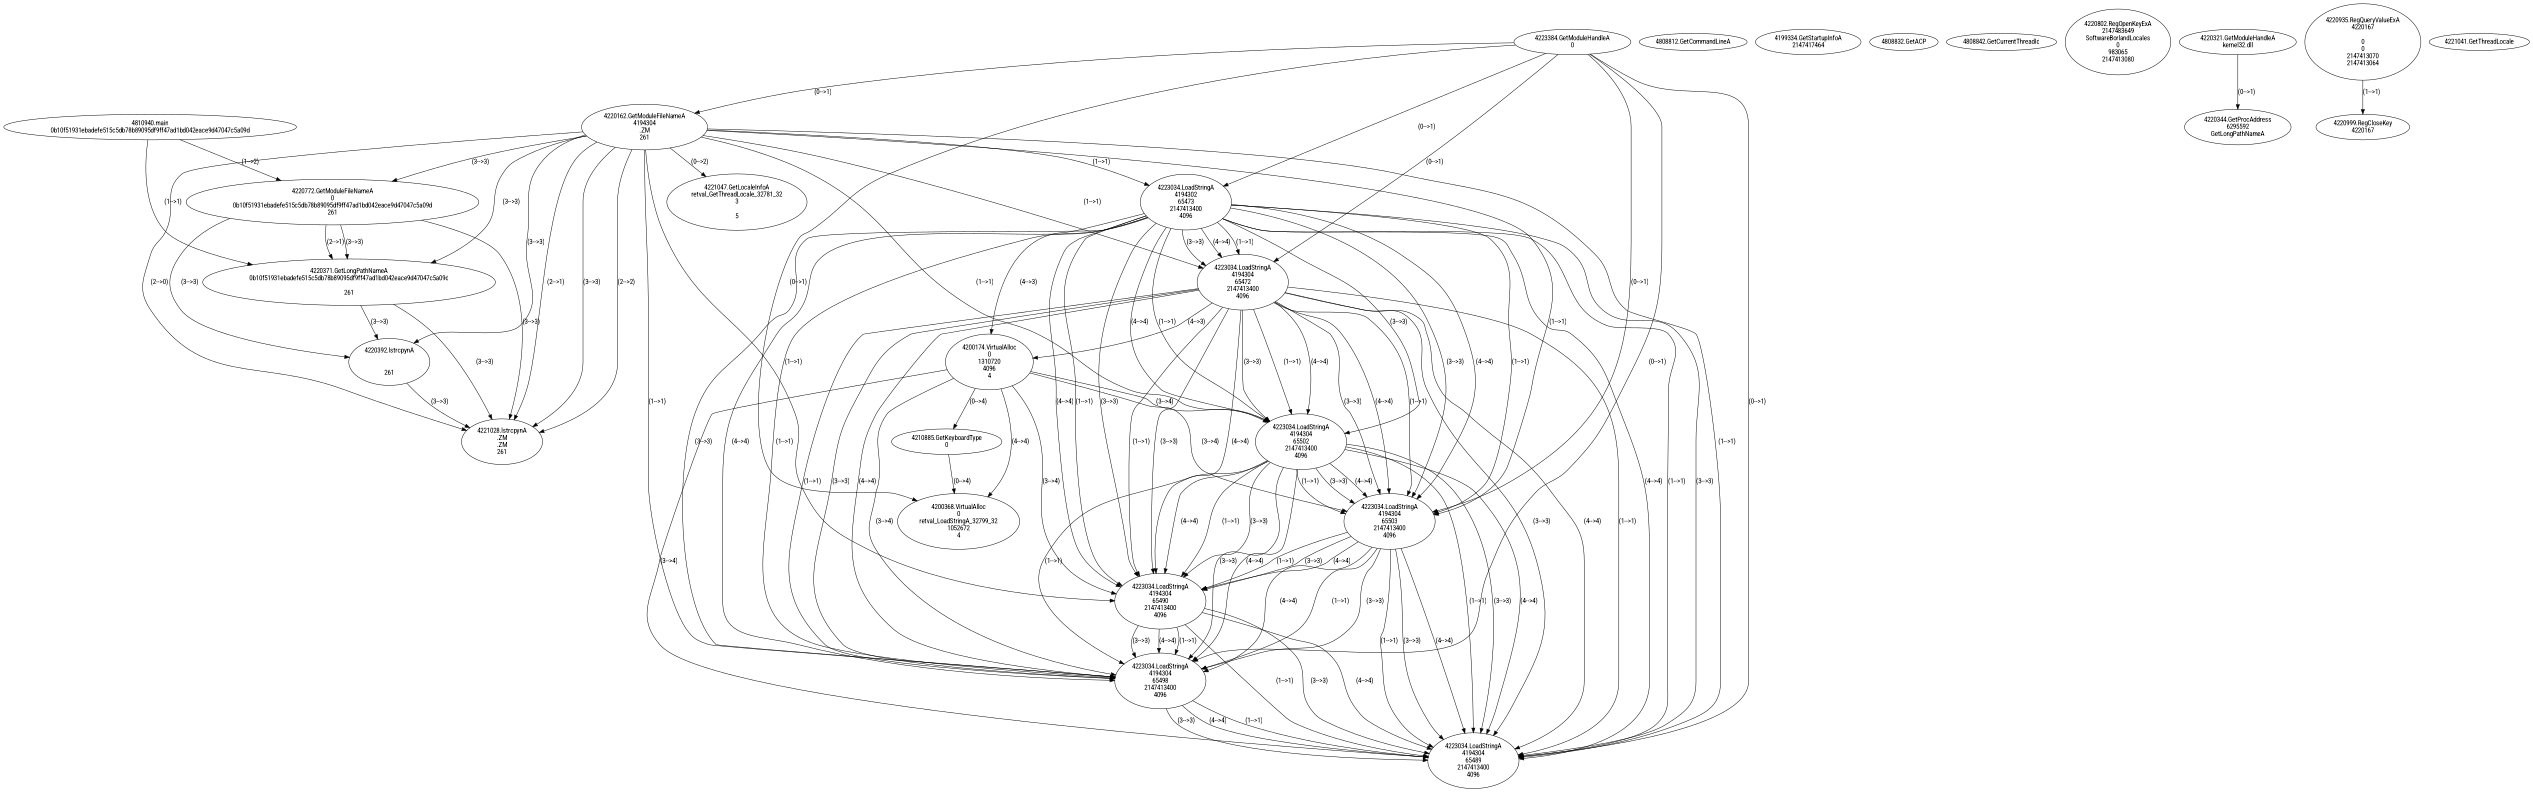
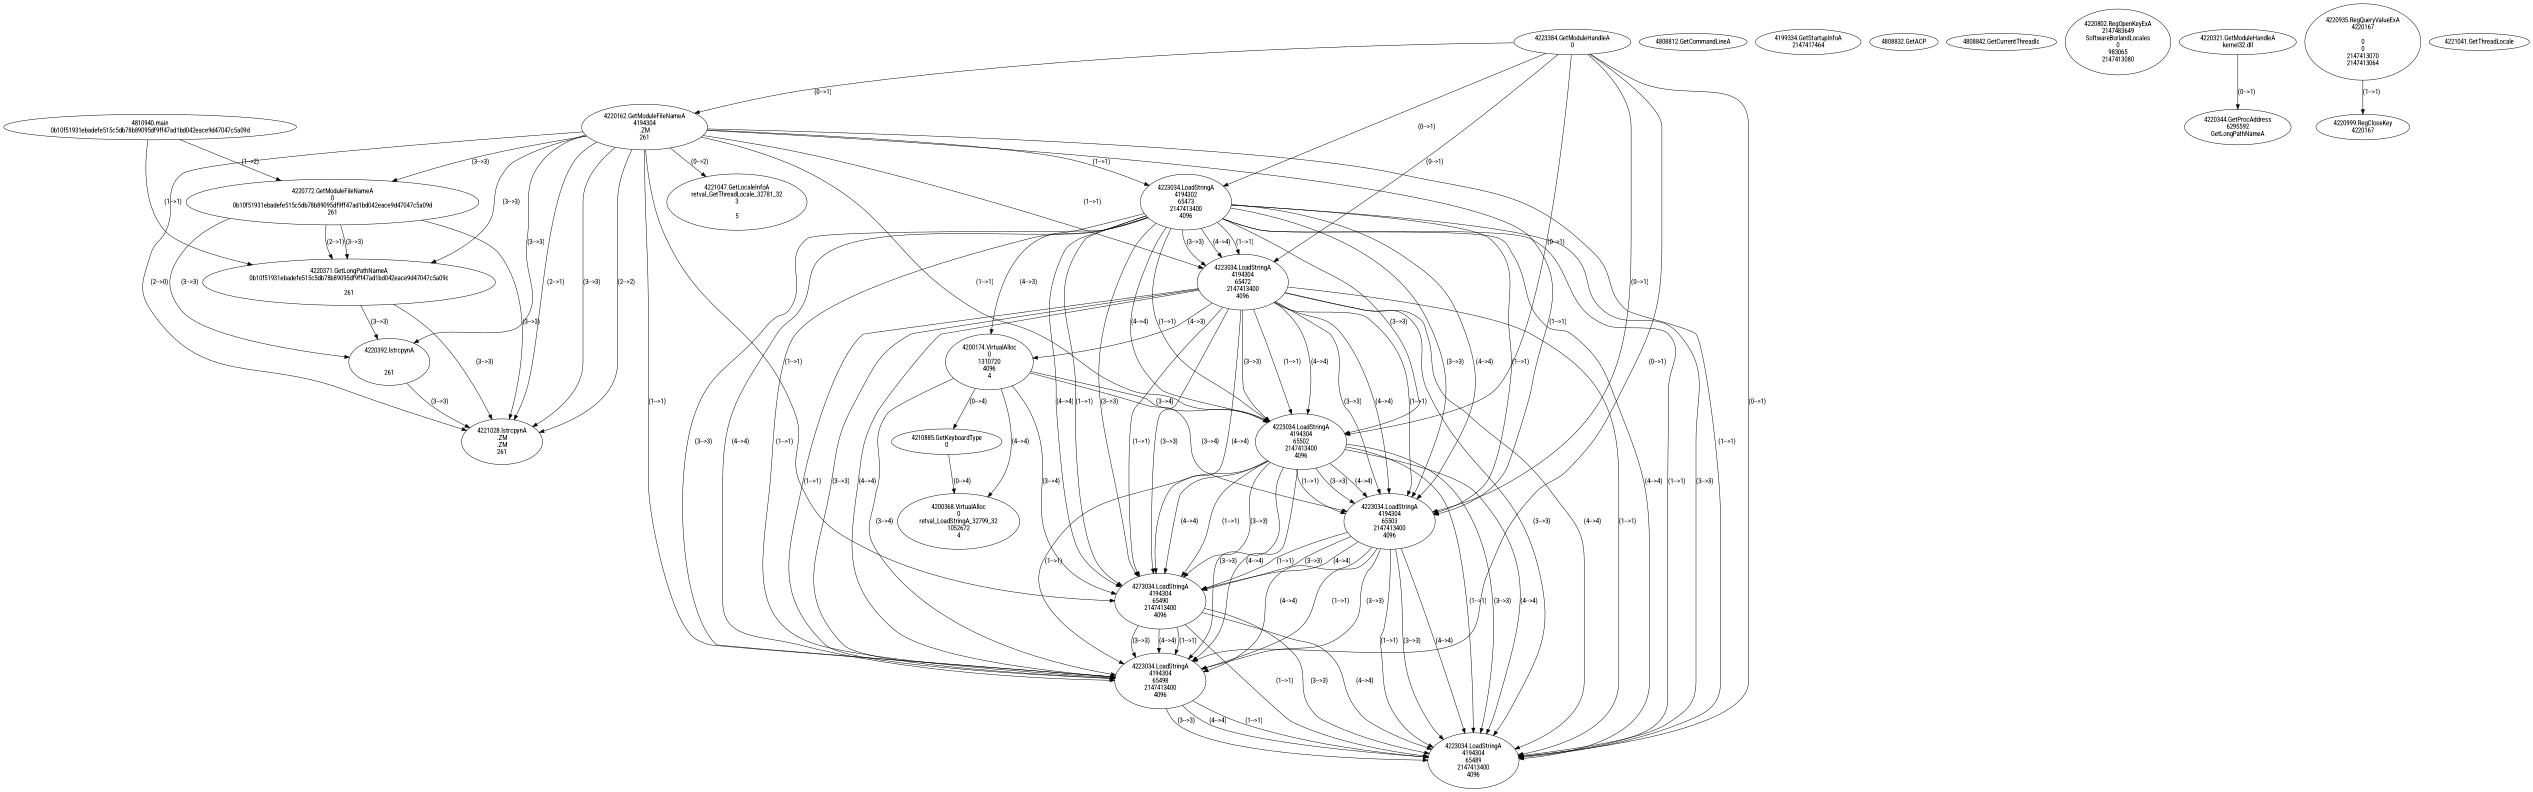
edge "4223384.GetModuleHandleA 0" -> "4200368.VirtualAlloc 0 retval_LoadStringA_32799_32 1052672 4": now "4223384.GetModuleHandleA 0" -> "4223034.LoadStringA 4194304 65502 2147413400 4096"
node "4223034.LoadStringA 4194304 65490 2147413400 4096": label "4223034.LoadStringA 4194304 65490 2147413400 4096" -> "4273034.LoadStringA 4194304 65490 2147413400 4096"
edge "4200174.VirtualAlloc 0 1310720 4096 4" -> "4223034.LoadStringA 4194304 65489 2147413400 4096": removed, label "(3-->4)"
